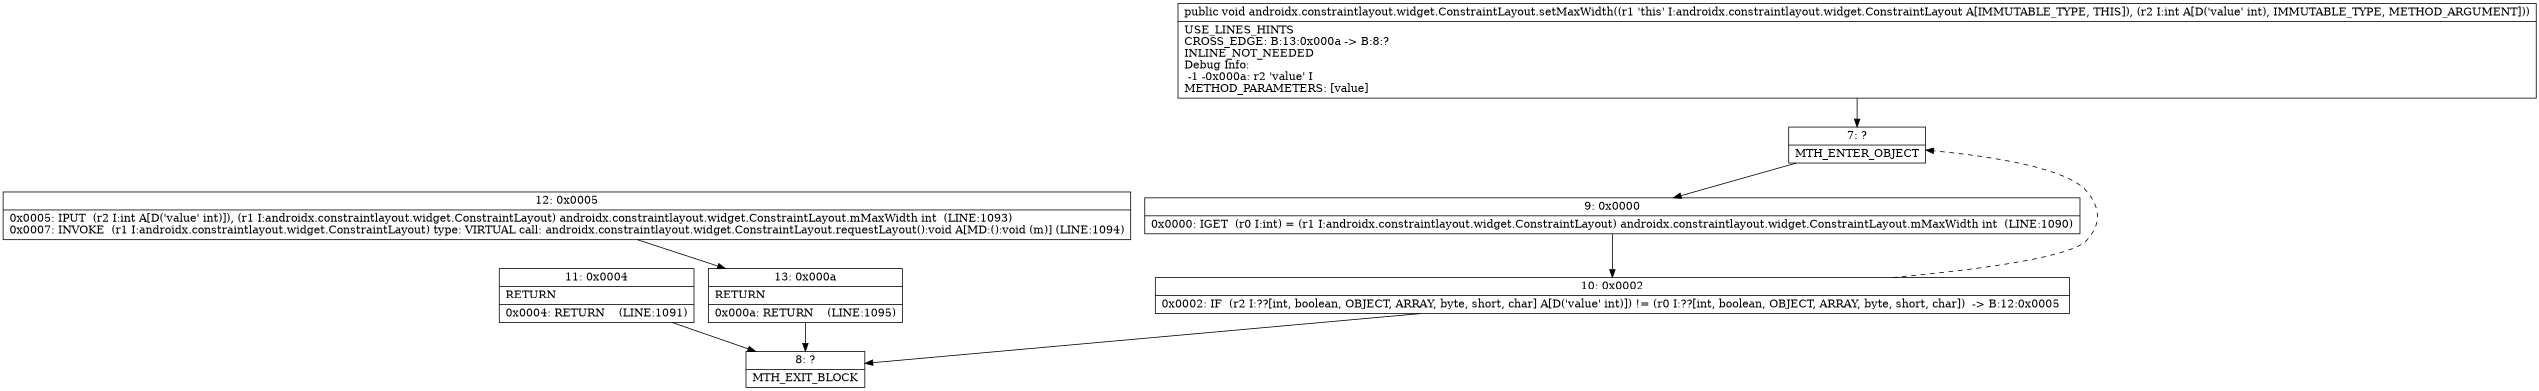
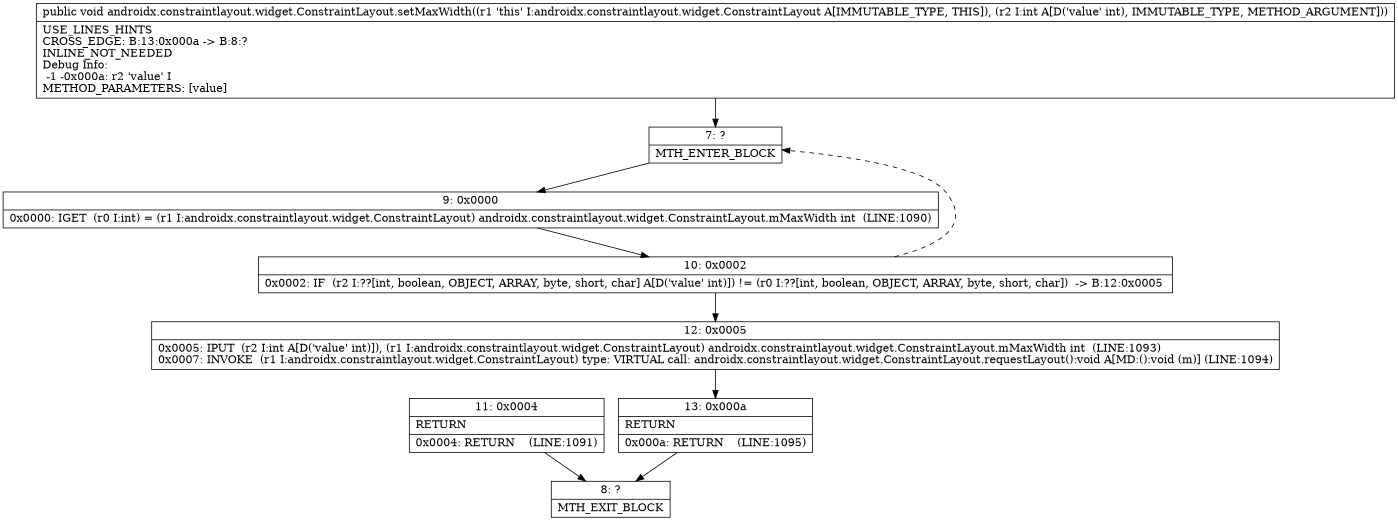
node "7: ?": text "MTH_ENTER_OBJECT" -> "MTH_ENTER_BLOCK"
edge "10: 0x0002" -> "8: ?": now "10: 0x0002" -> "12: 0x0005"
